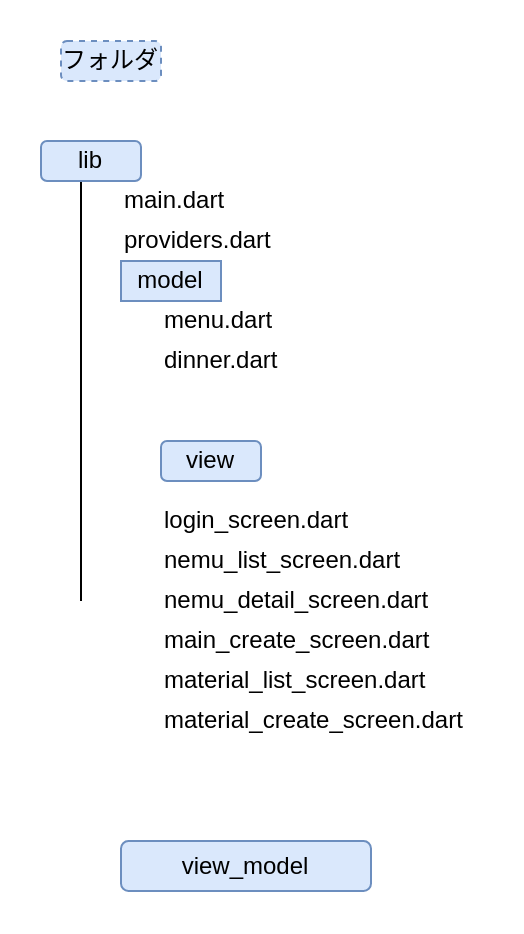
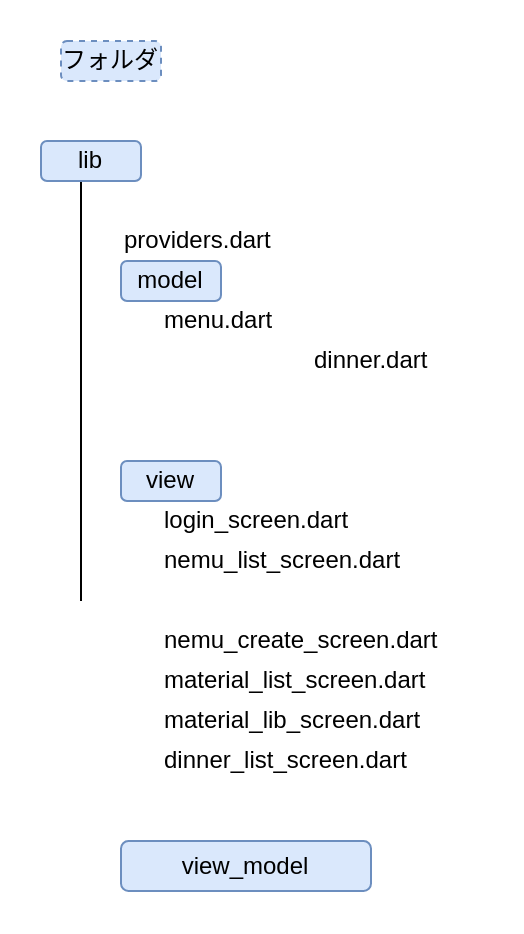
node "main.dart": removed
node "model": shape rectangle -> rounded rectangle
node "dinner.dart": moved (221, 361) -> (371, 361)
node "view": moved (211, 461) -> (171, 481)
node "nemu_detail_screen.dart": removed
node "main_create_screen.dart": label "main_create_screen.dart" -> "nemu_create_screen.dart"
node "material_create_screen.dart": label "material_create_screen.dart" -> "material_lib_screen.dart"
node "dinner_list_screen.dart": added
